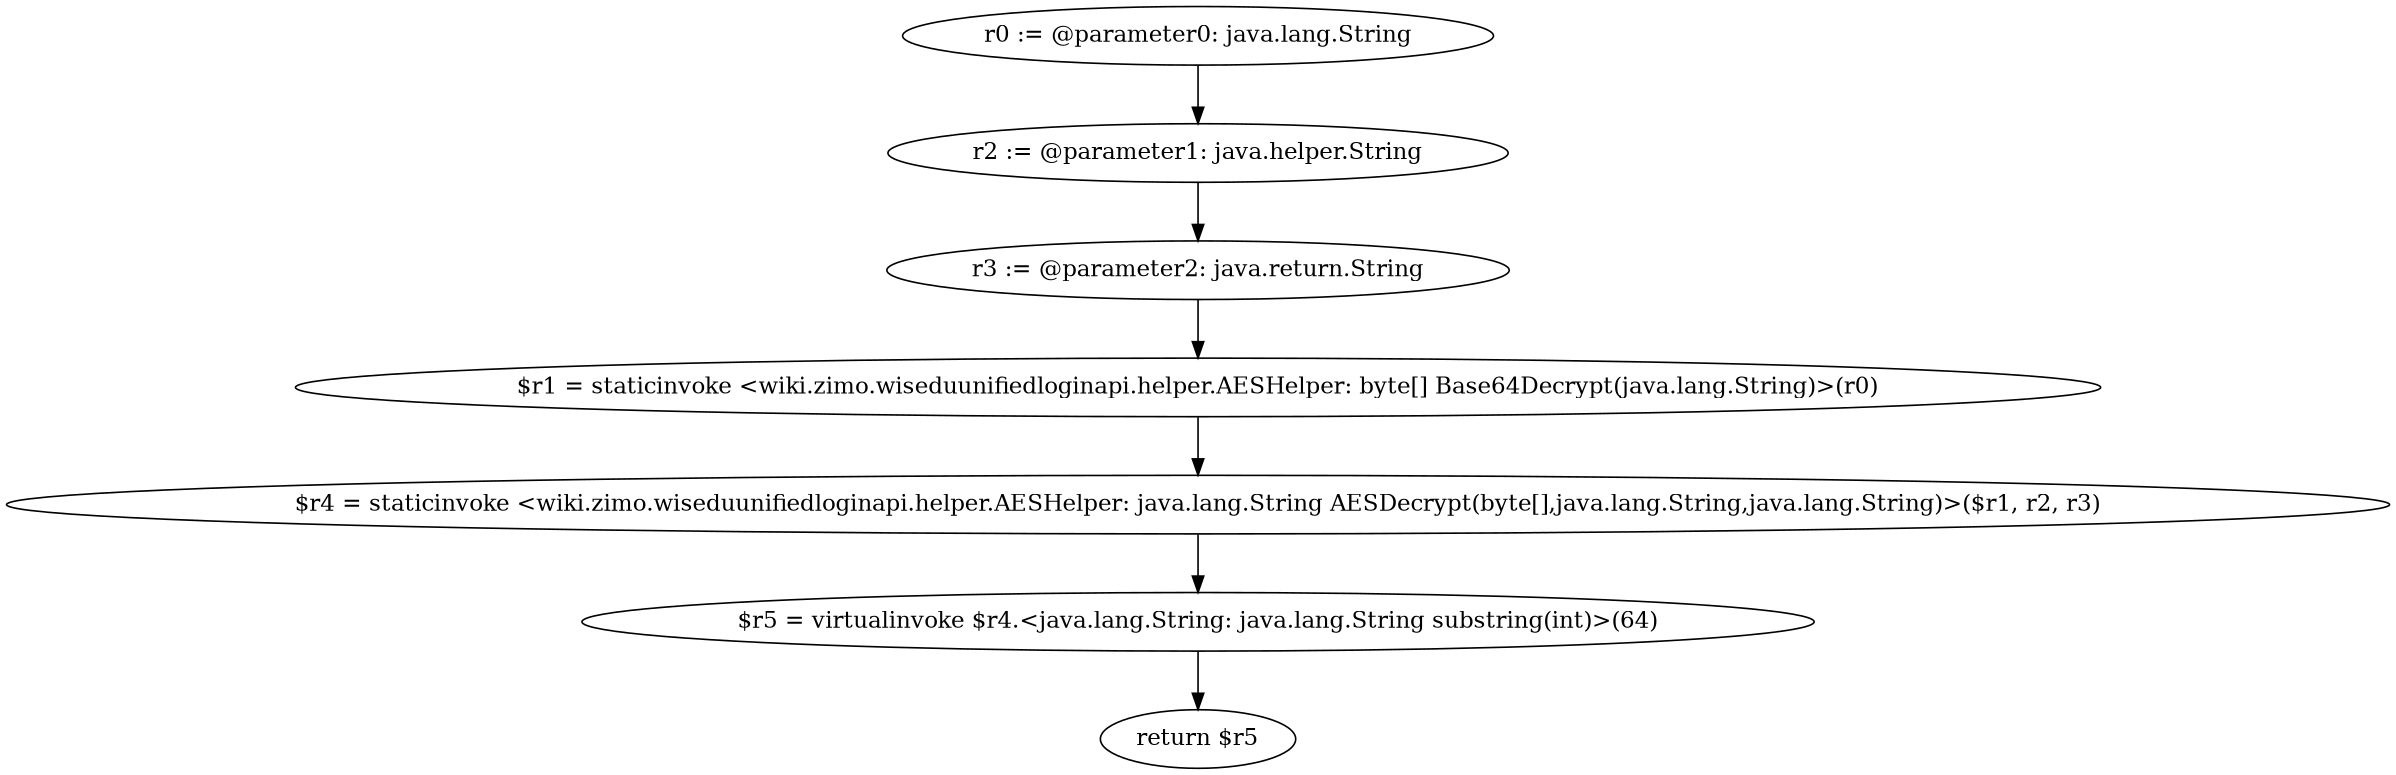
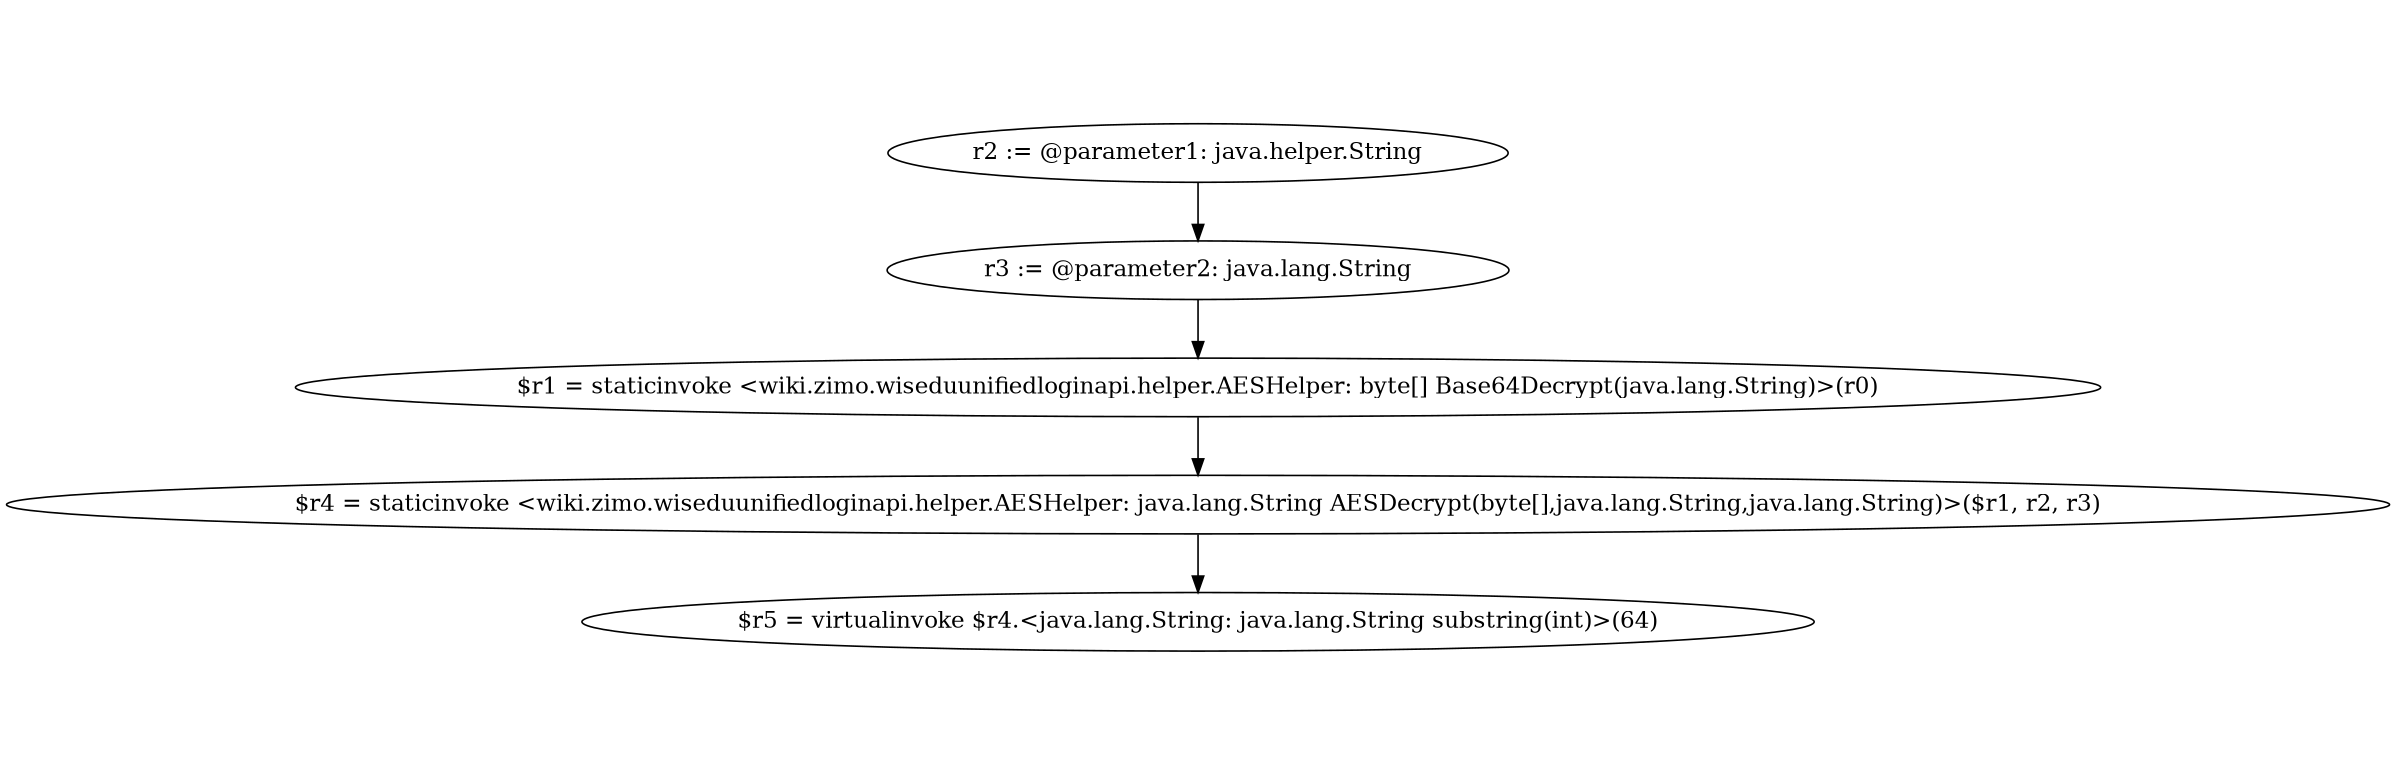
node "r0 := @parameter0: java.lang.String": removed
node "r3 := @parameter2: java.return.String": label "r3 := @parameter2: java.return.String" -> "r3 := @parameter2: java.lang.String"
node "return $r5": removed
